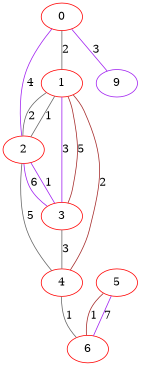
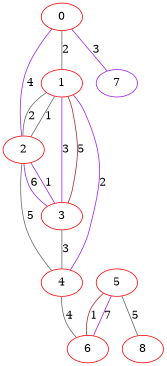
node "9": label "9" -> "7"
edge "1" -- "4": color brown -> purple
edge "4" -- "6": label "1" -> "4"
node "8": added
